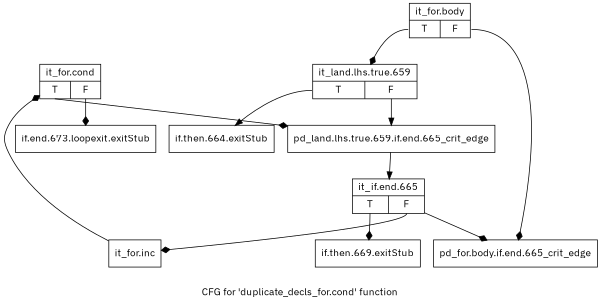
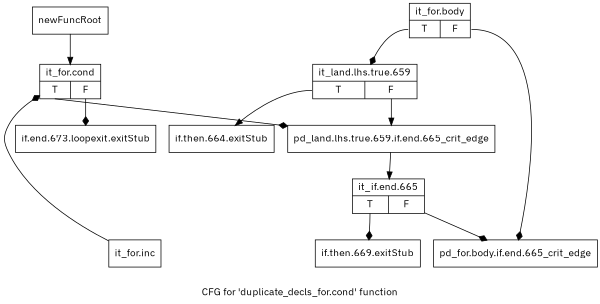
node "newFuncRoot": added
edge "it_if.end.665" -> "it_for.inc": removed
